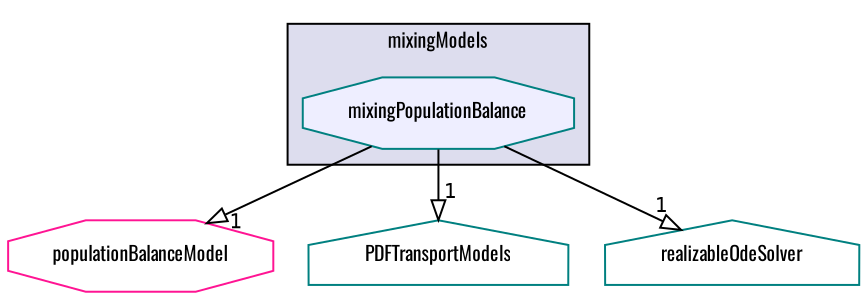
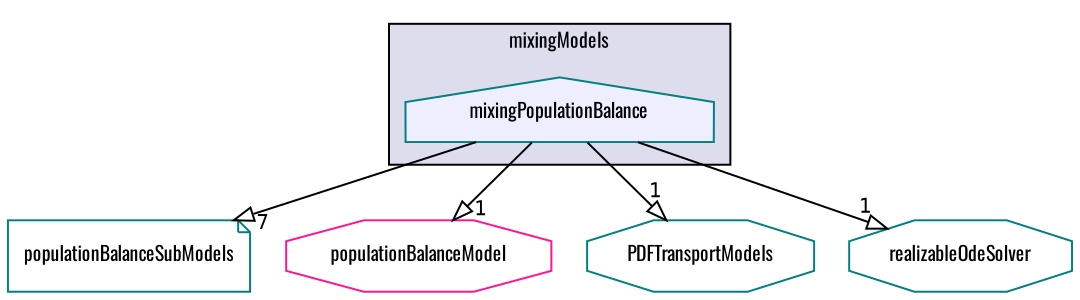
node "mixingPopulationBalance": shape octagon -> house
node "populationBalanceSubModels": added
node "PDFTransportModels": shape house -> octagon
node "realizableOdeSolver": shape house -> octagon
